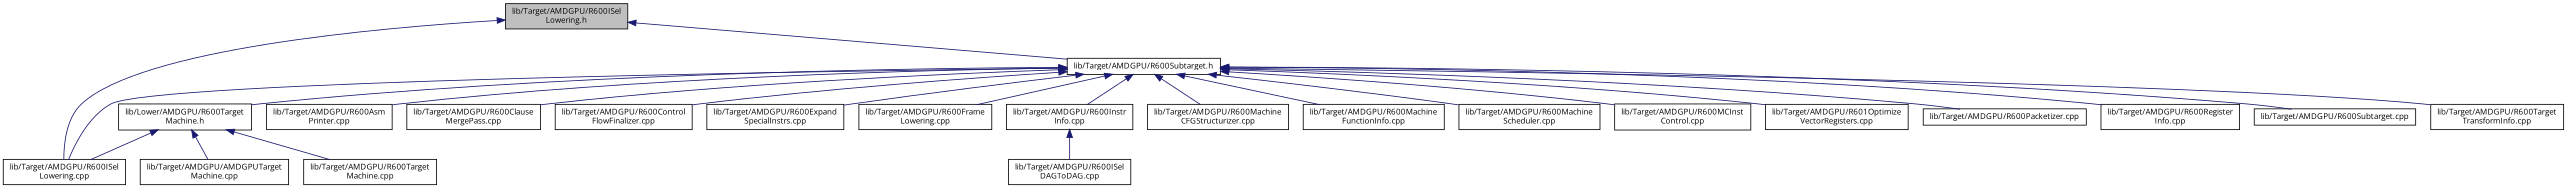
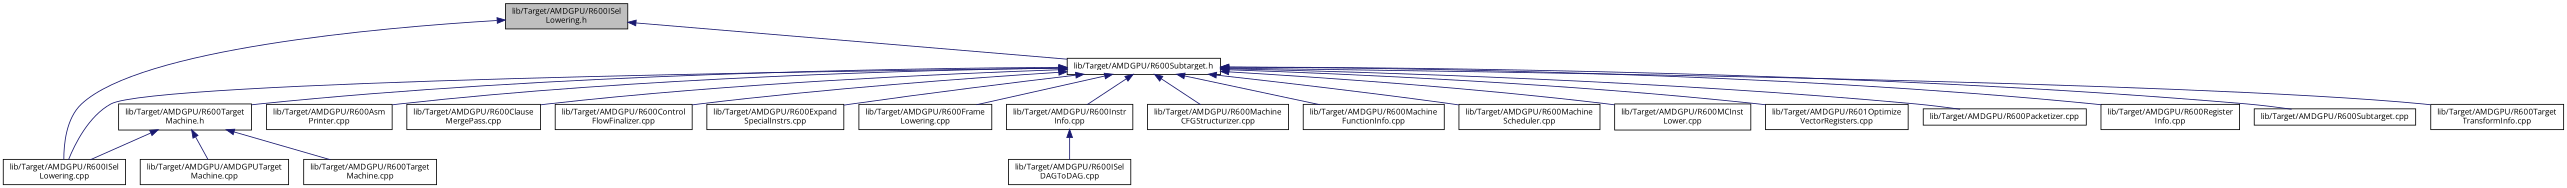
node "lib/Lower/AMDGPU/R600Target Machine.h": label "lib/Lower/AMDGPU/R600Target Machine.h" -> "lib/Target/AMDGPU/R600Target Machine.h"
node "lib/Target/AMDGPU/R600MCInst Control.cpp": label "lib/Target/AMDGPU/R600MCInst Control.cpp" -> "lib/Target/AMDGPU/R600MCInst Lower.cpp"
